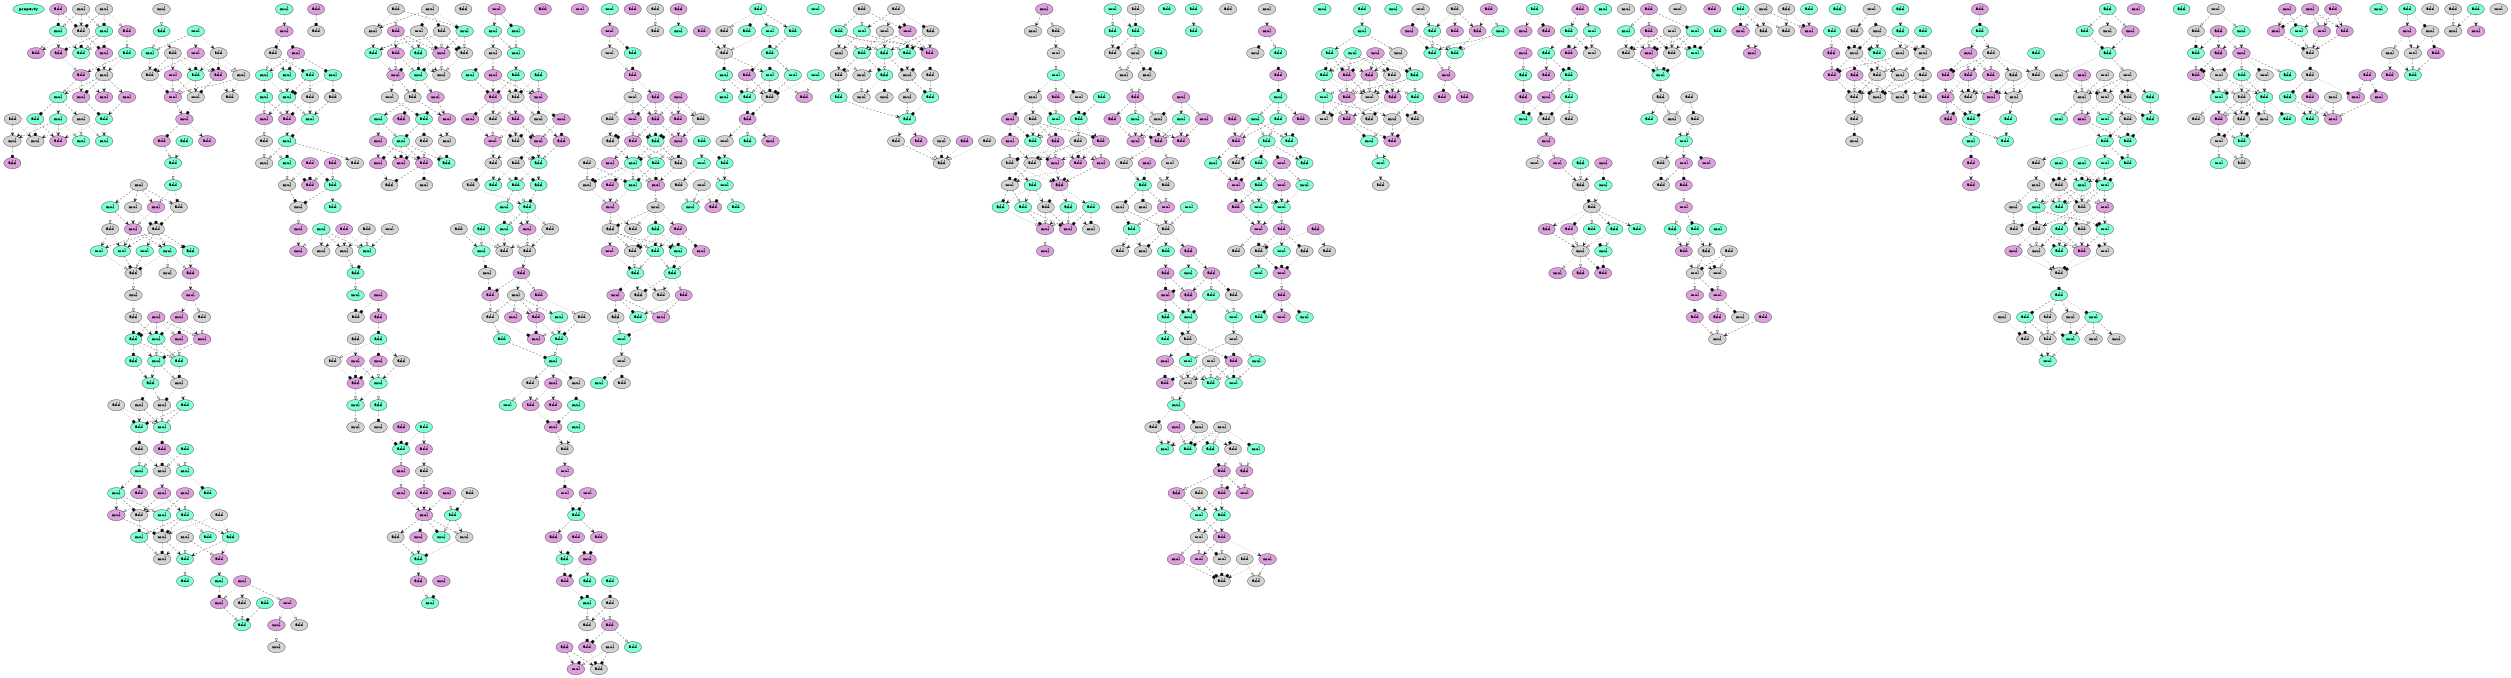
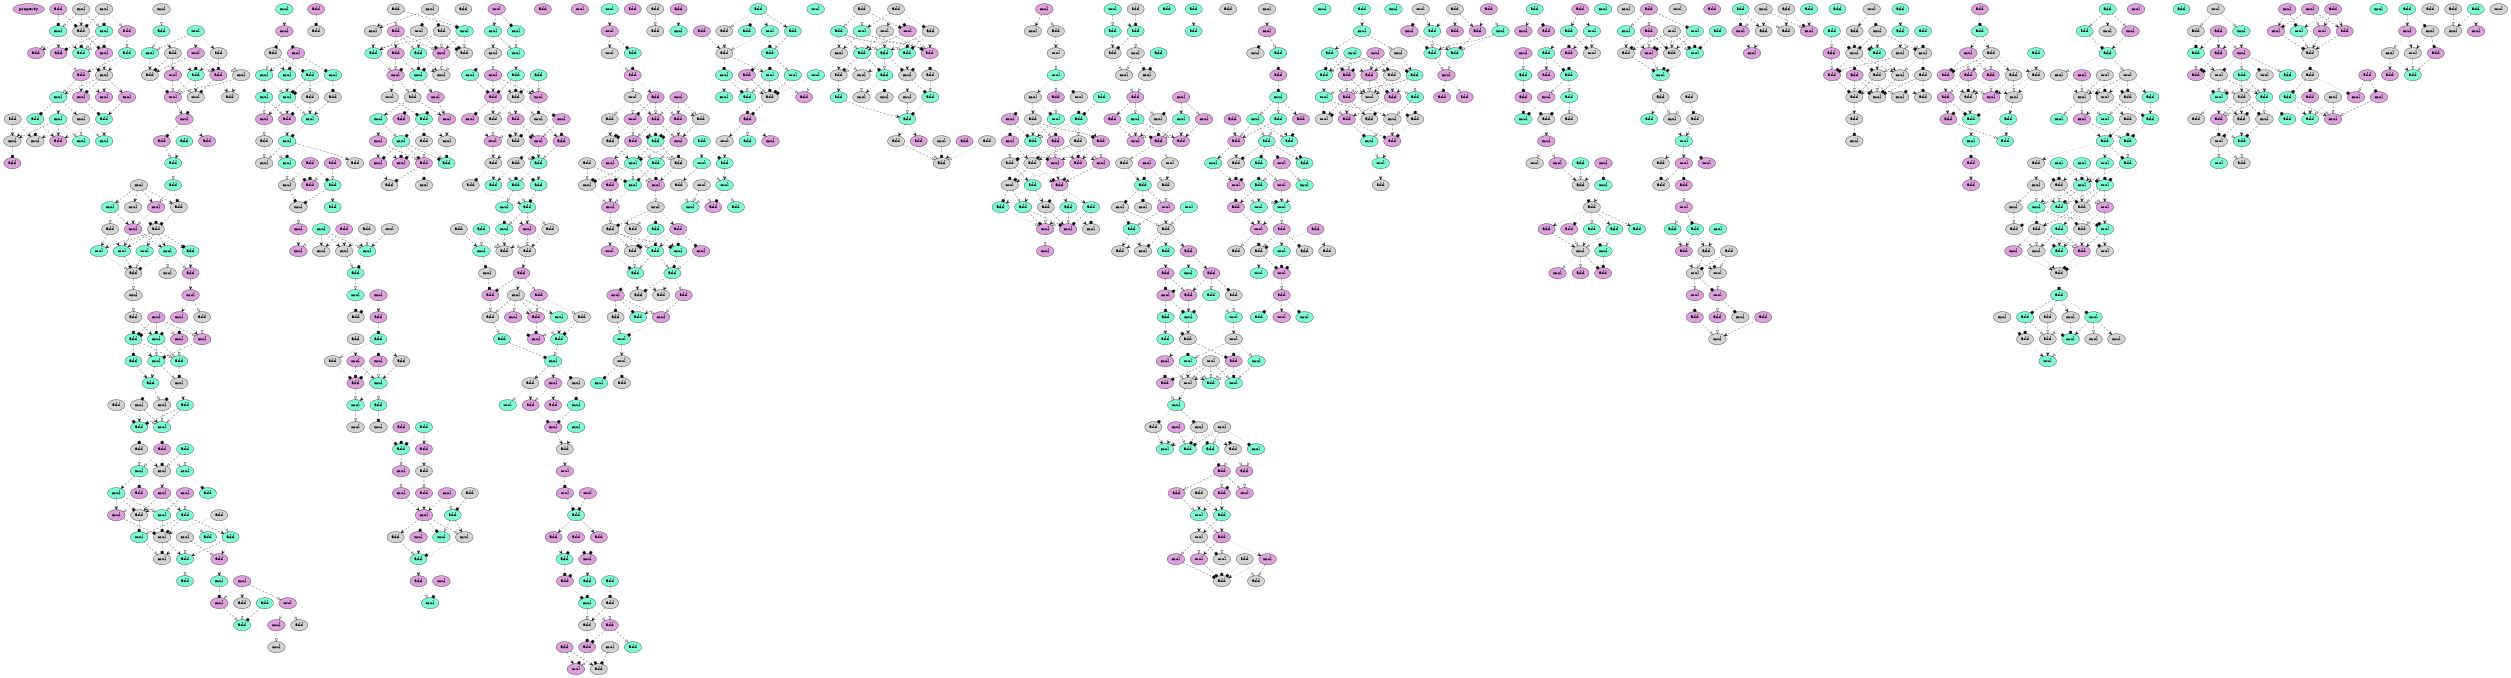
node "property": fillcolor aquamarine -> plum
